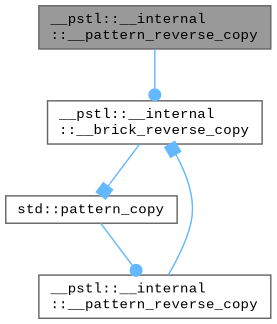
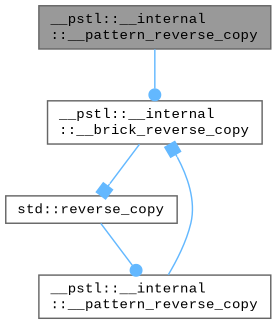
node "std::pattern_copy": label "std::pattern_copy" -> "std::reverse_copy"
